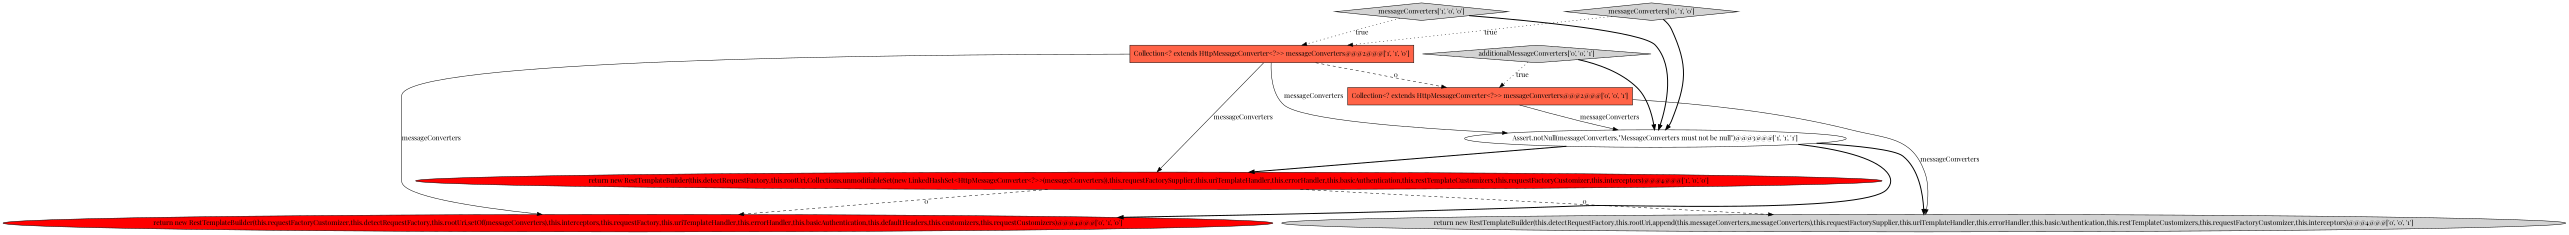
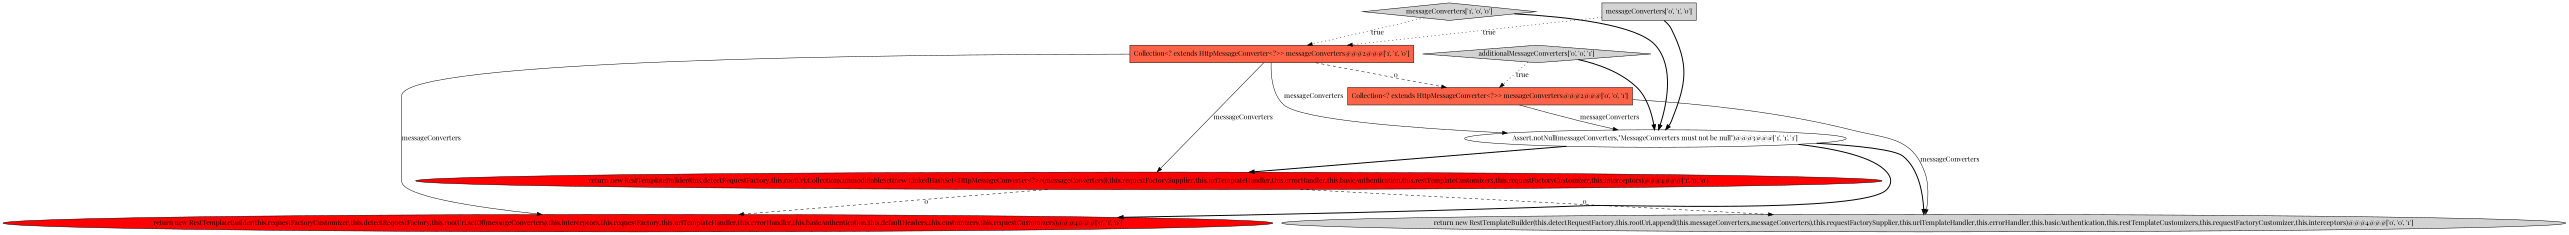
node "messageConverters['0', '1', '0']": shape diamond -> box
